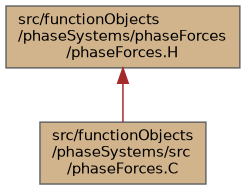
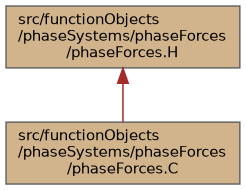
node "src/functionObjects /phaseSystems/src /phaseForces.C": label "src/functionObjects /phaseSystems/src /phaseForces.C" -> "src/functionObjects /phaseSystems/phaseForces /phaseForces.C"
